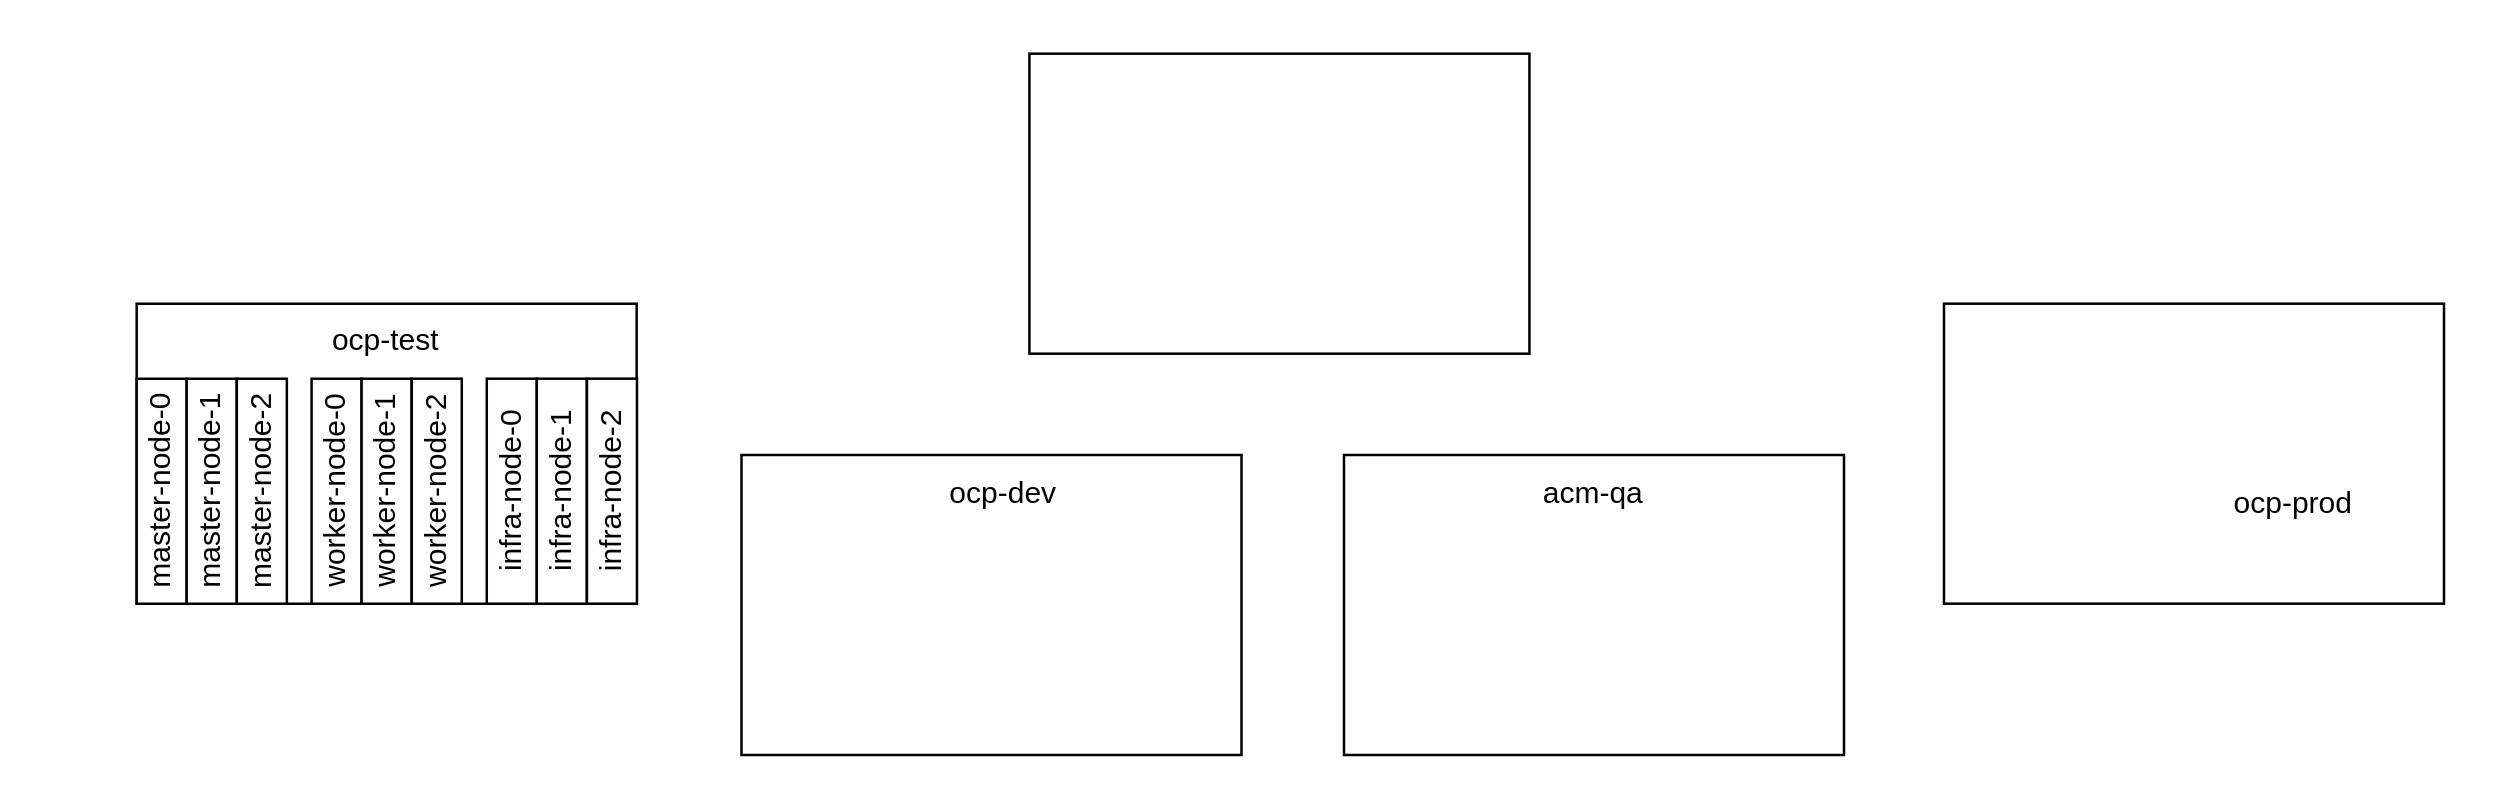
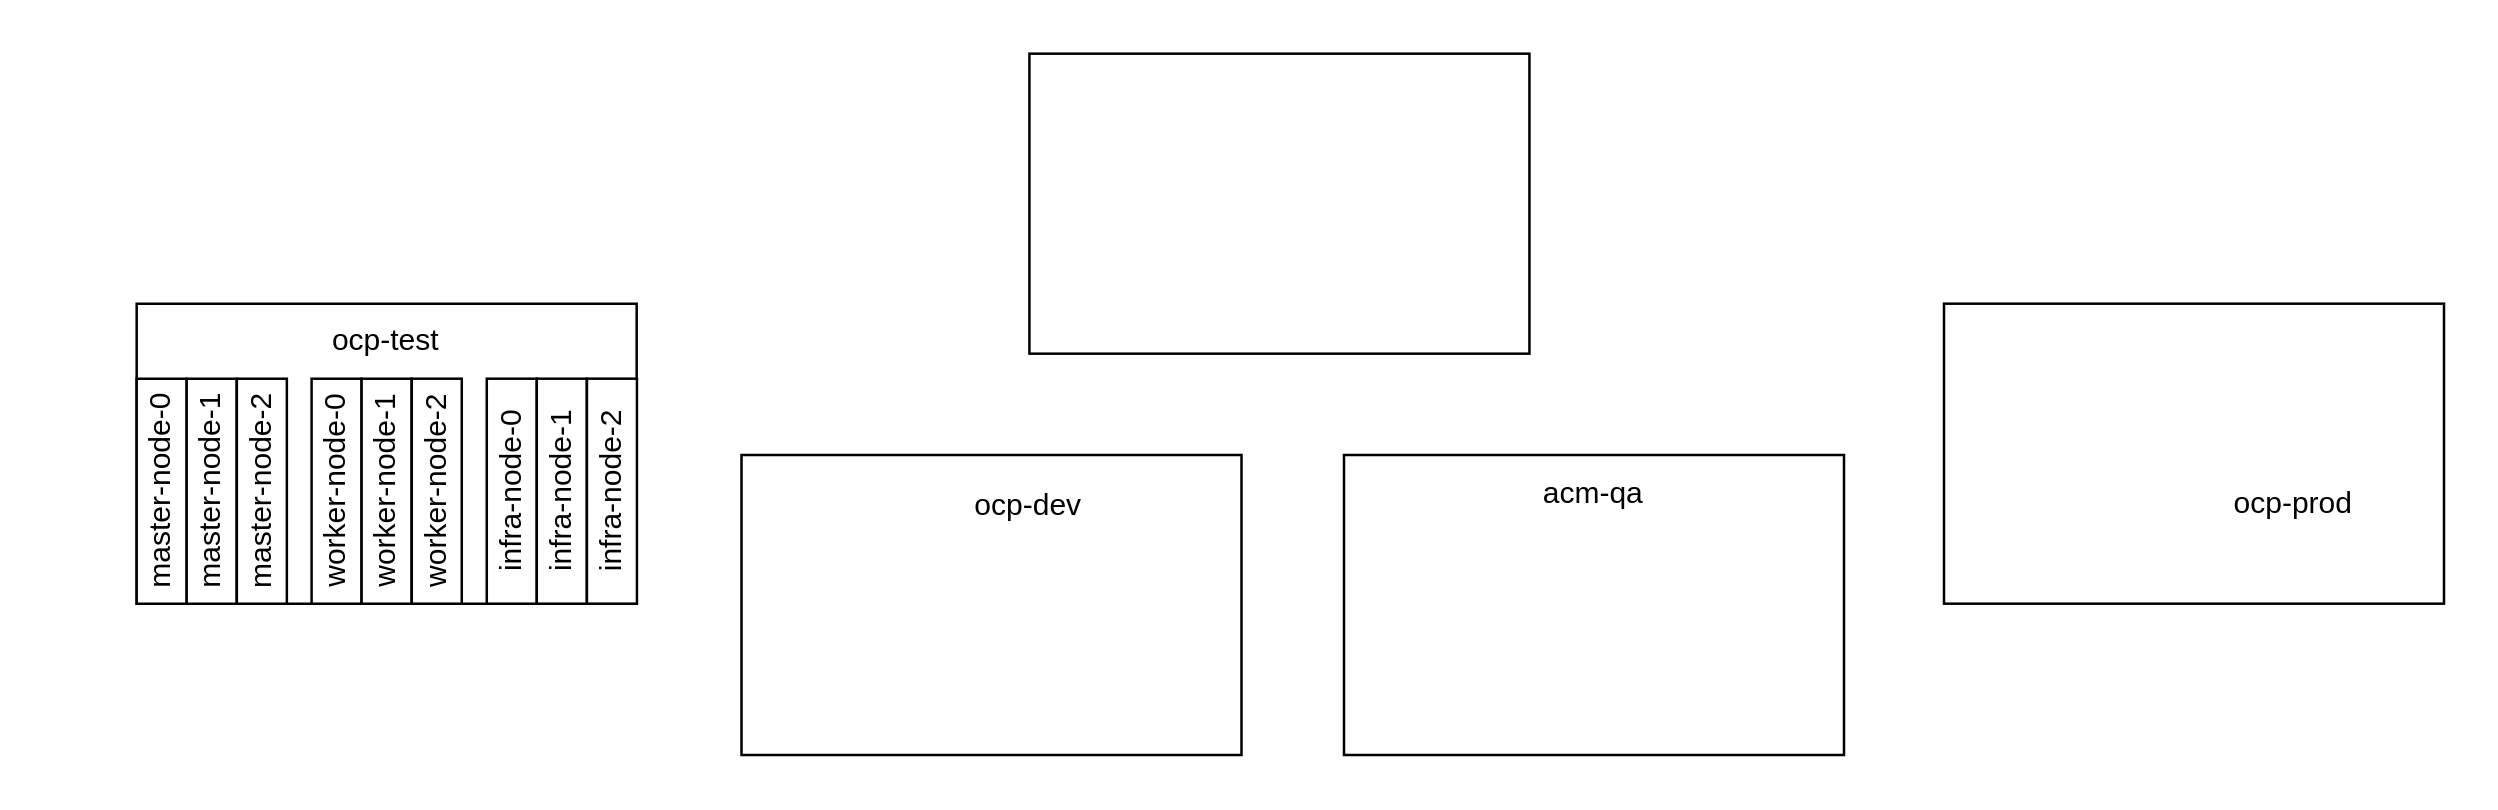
node "ocp-dev": moved (1004, 493) -> (1029, 505)
